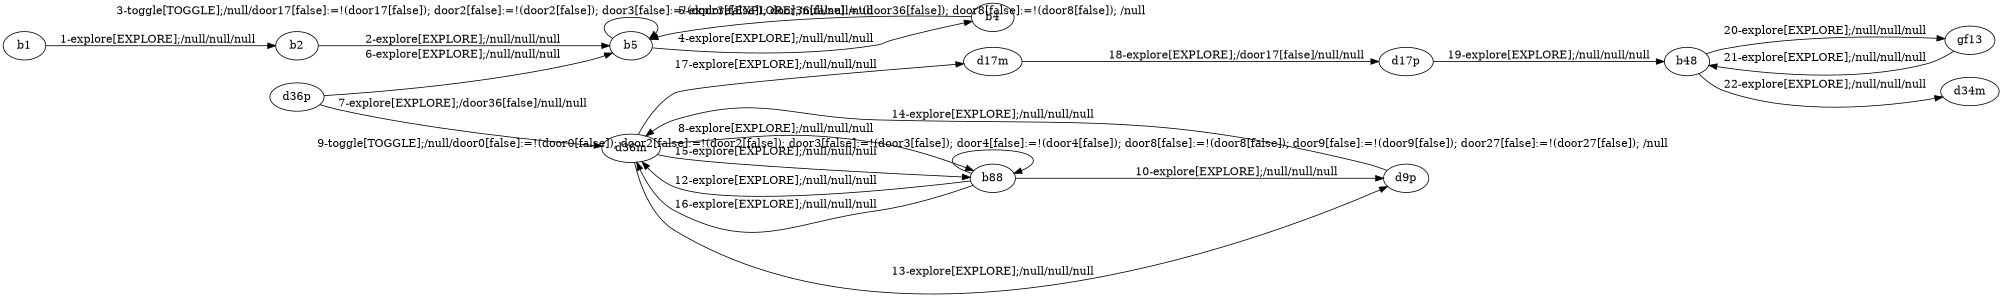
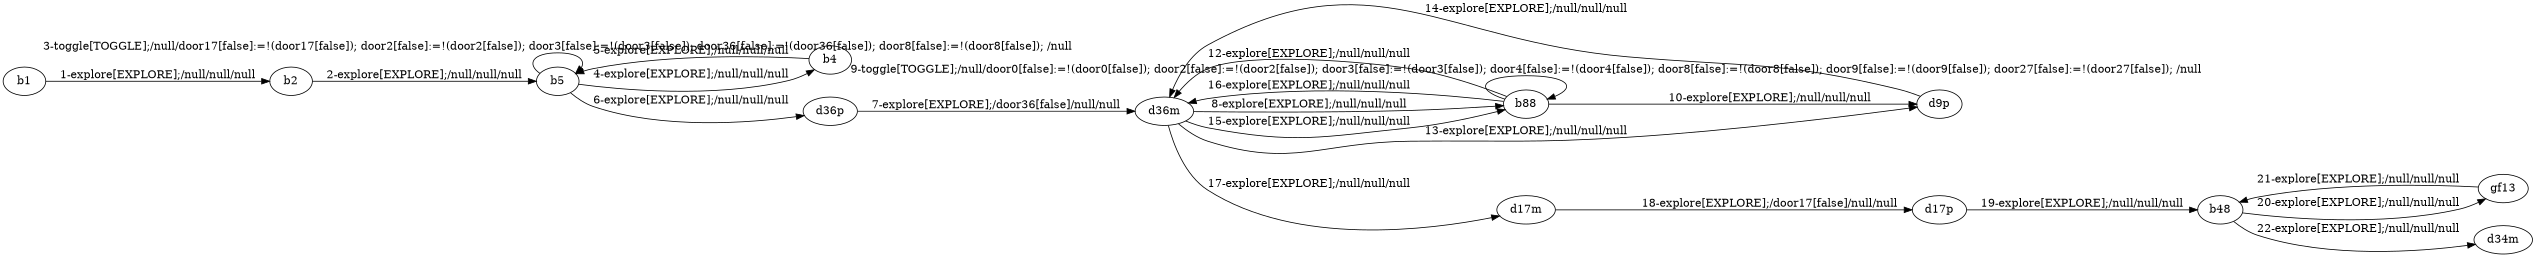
edge "d36p" -> "b5": reversed
